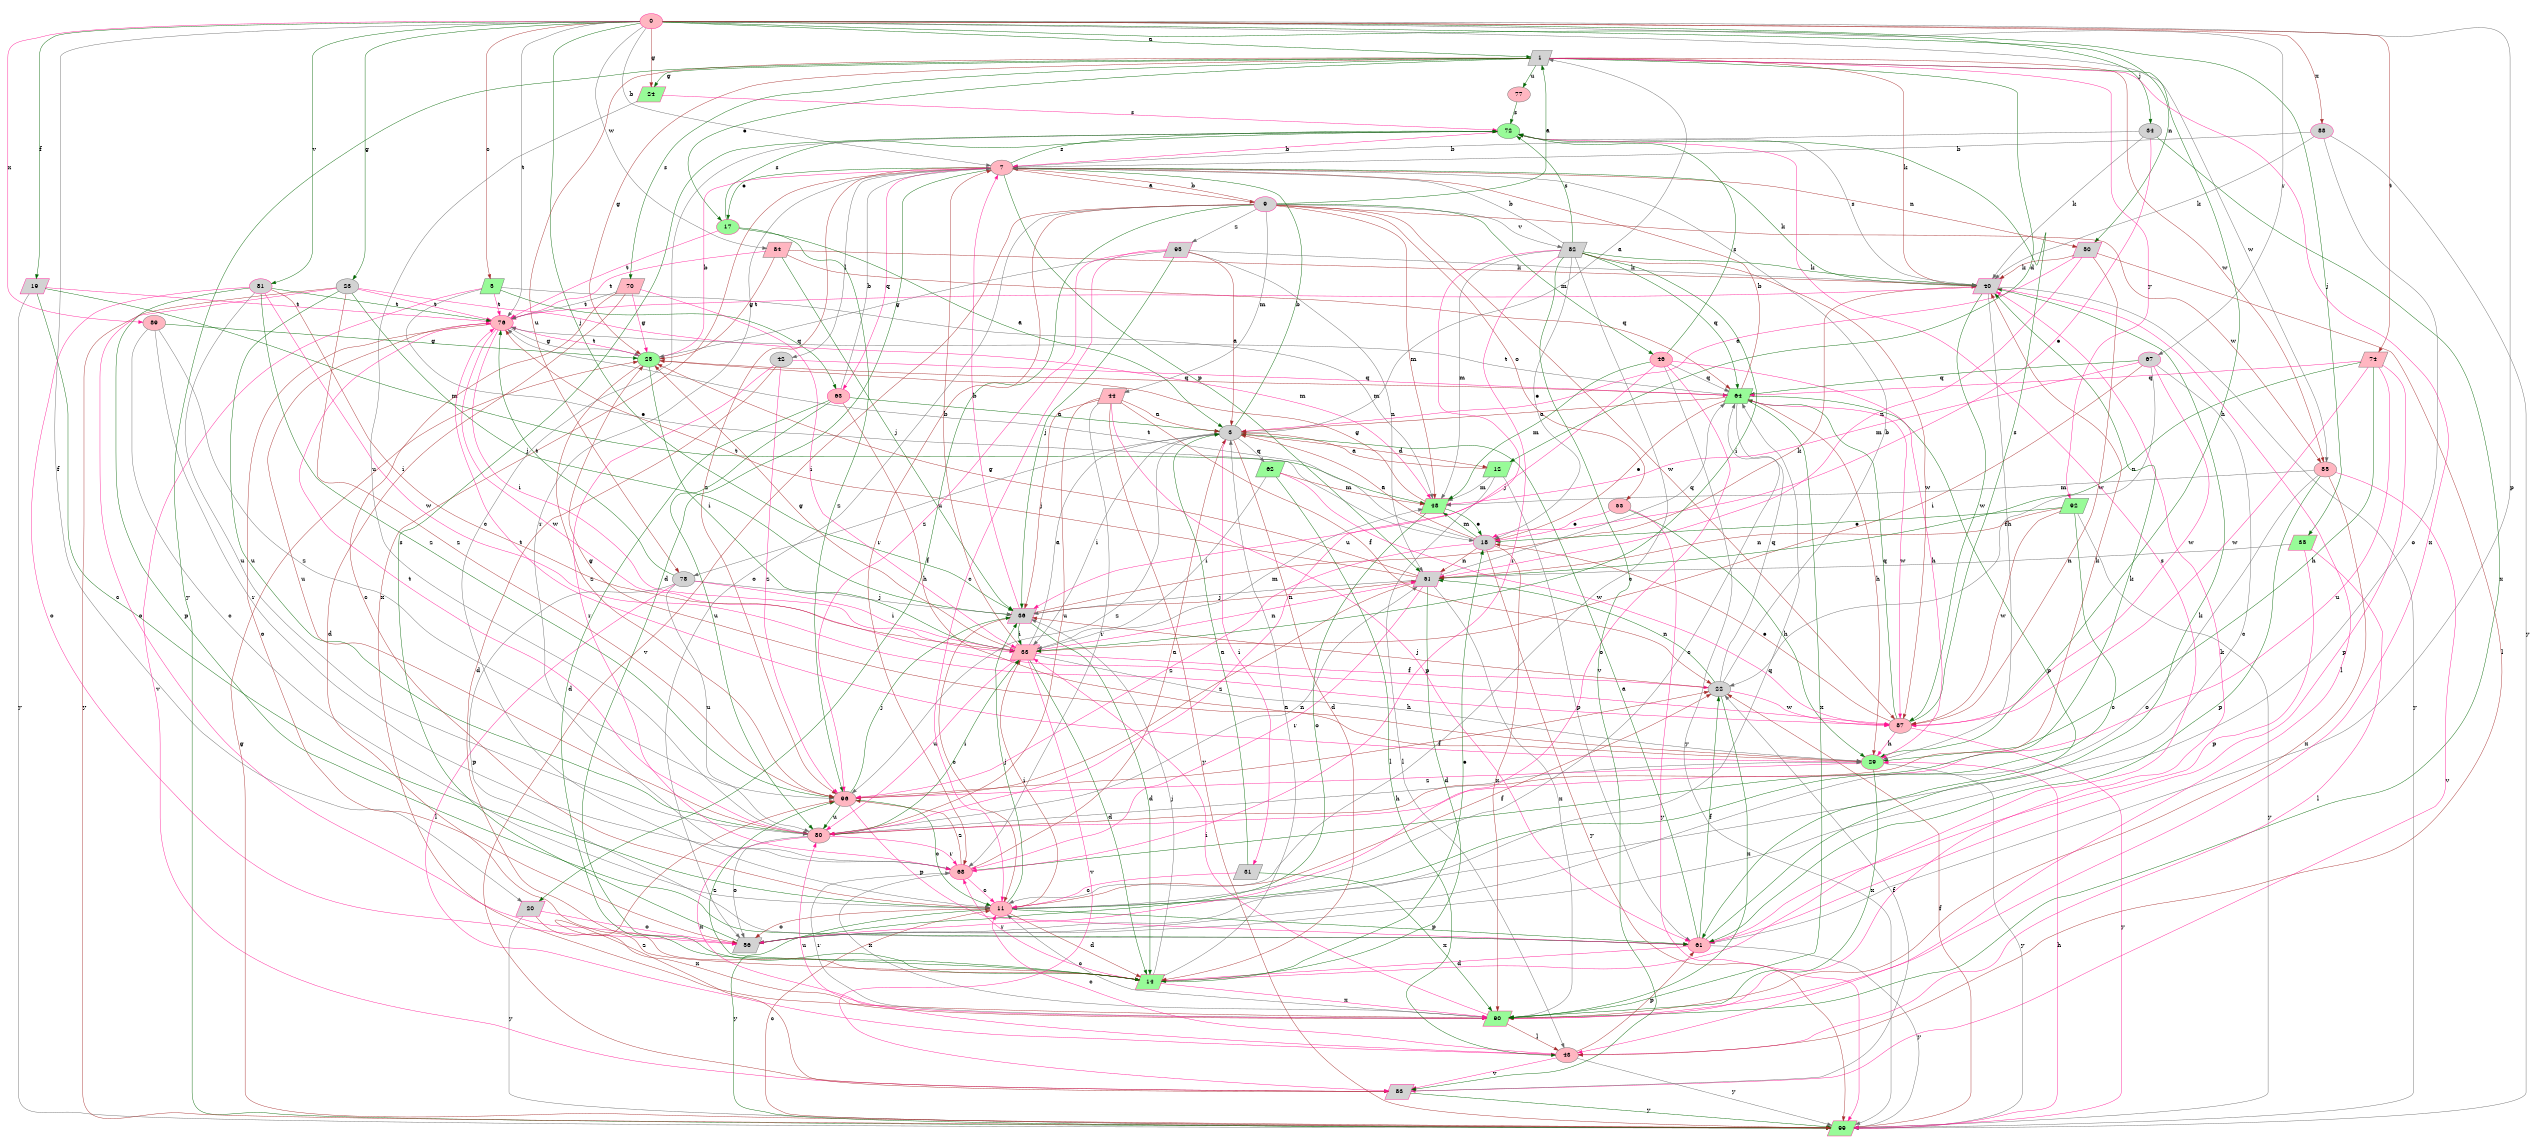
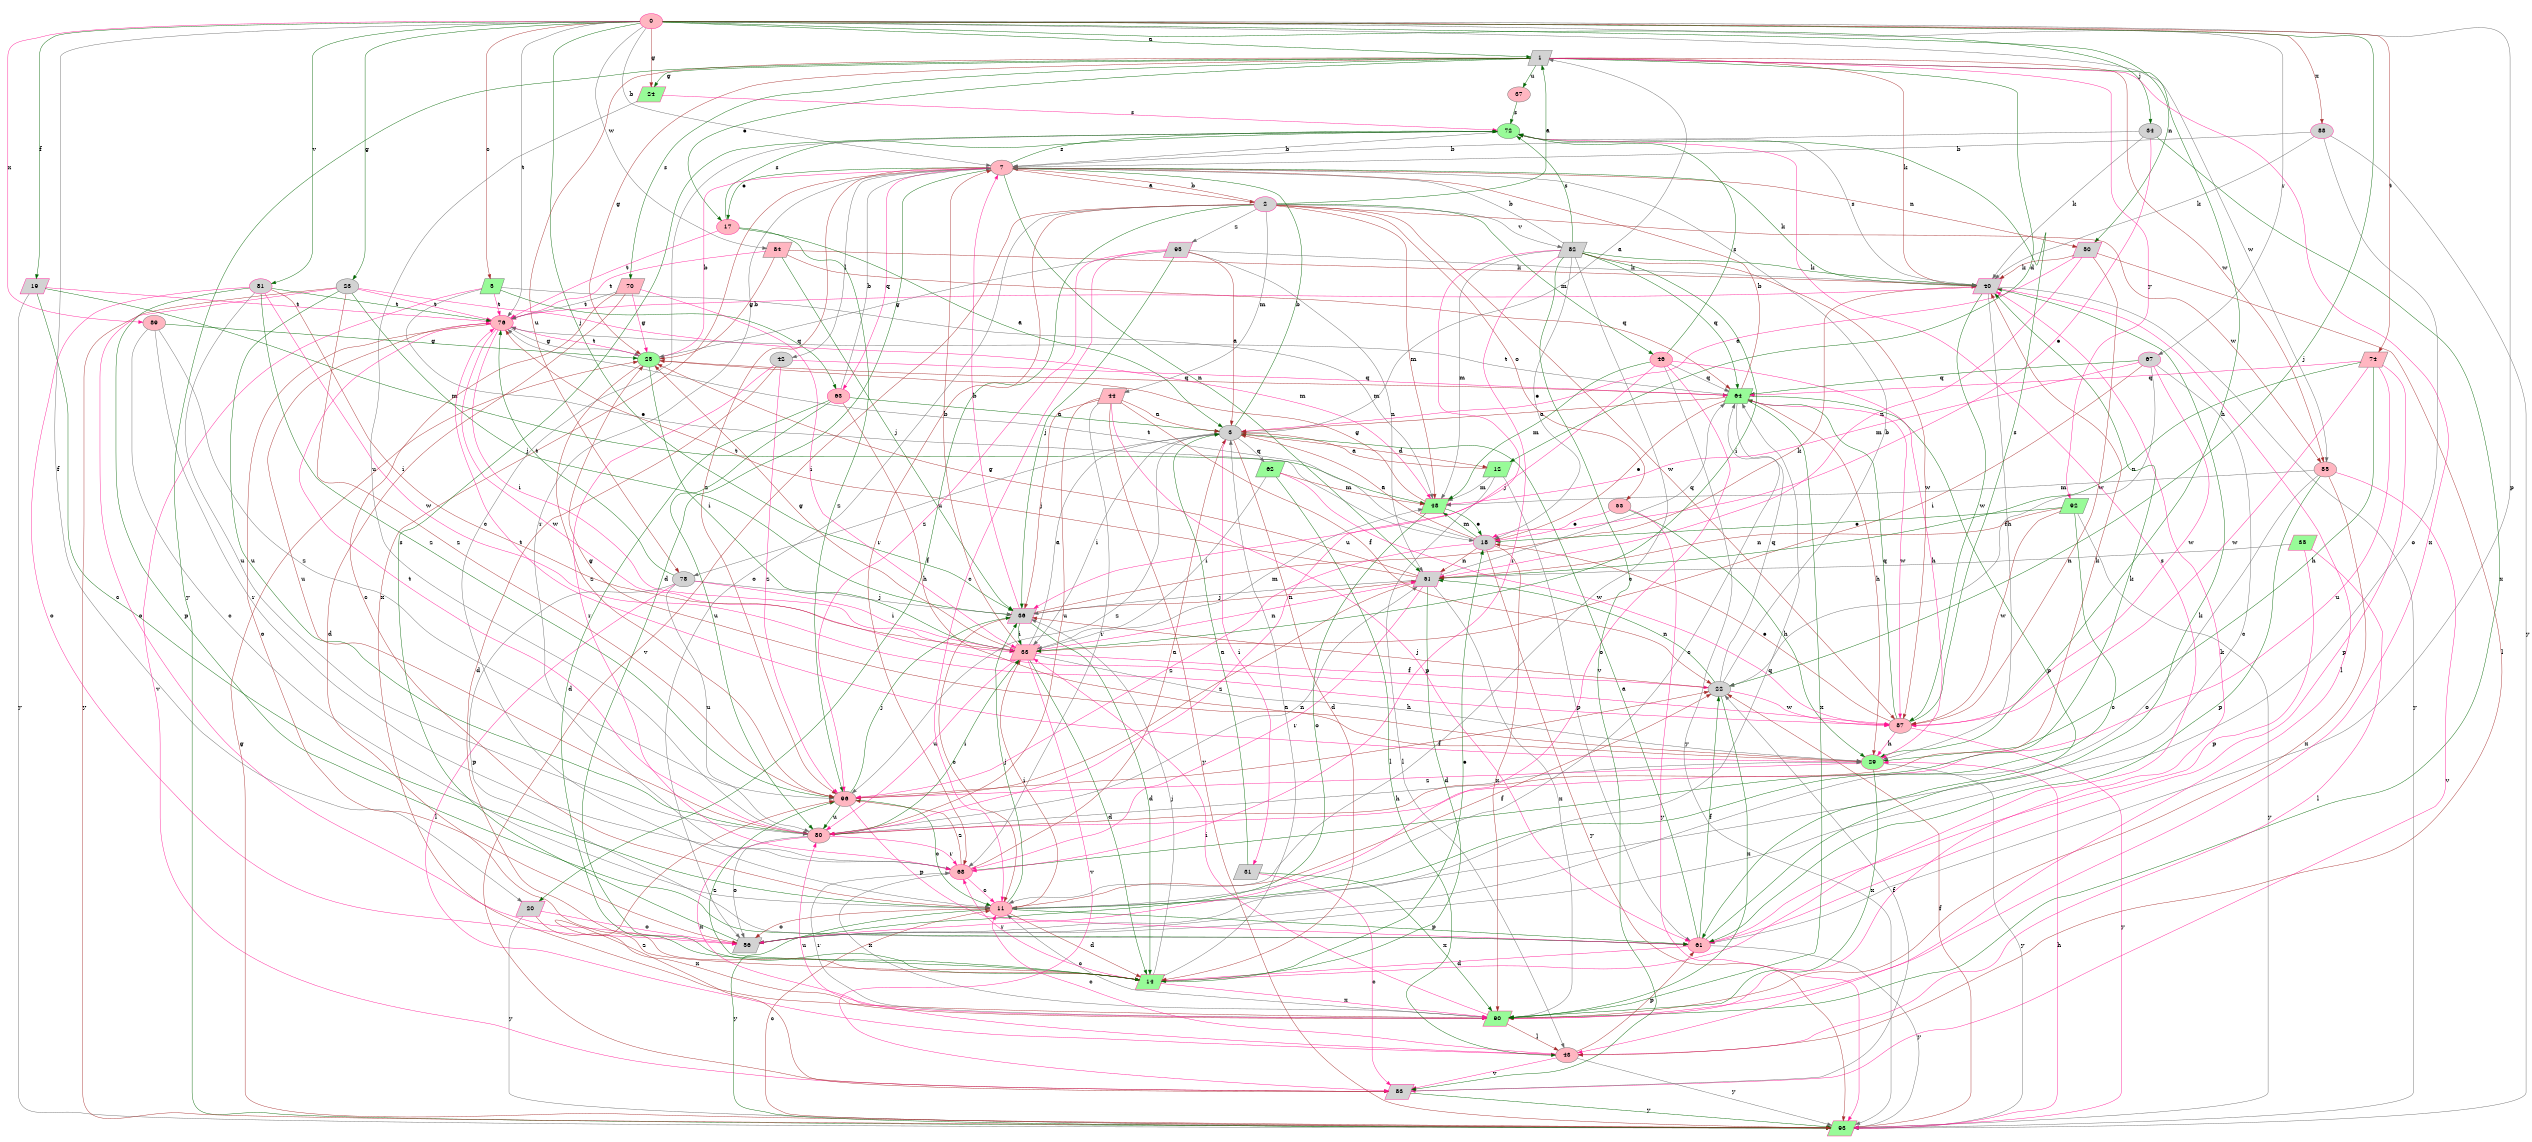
edge "0" -> "35": now "0" -> "22"
node "77": label "77" -> "37"
edge "72" -> "7": color deeppink -> gray40
node "9": label "9" -> "2"
node "17": fillcolor palegreen -> lightpink
edge "40" -> "76": label "t" -> "b"
edge "7" -> "51": label "p" -> "n"
edge "31" -> "11": now "31" -> "83"
node "99": label "99" -> "93"
